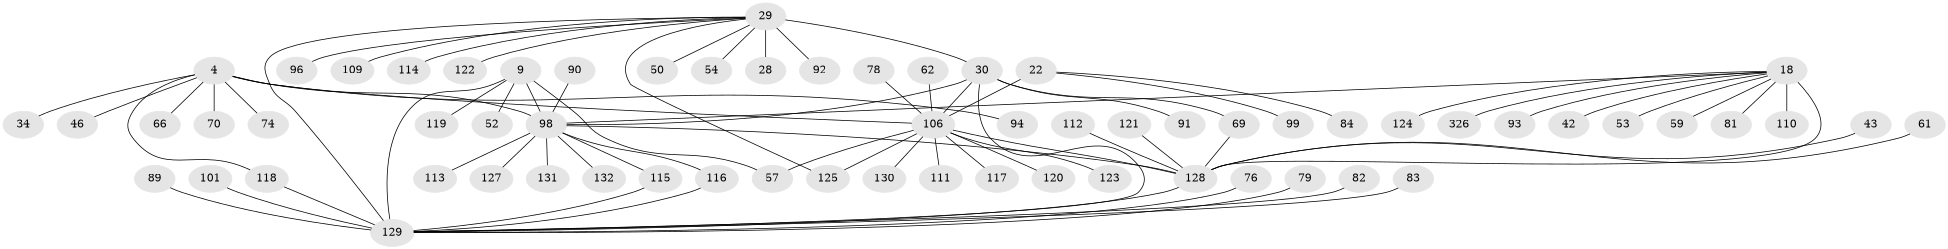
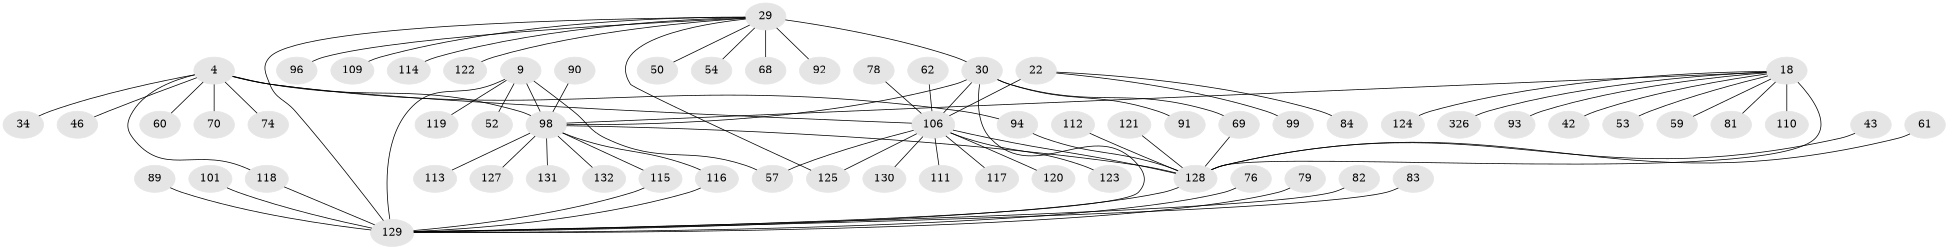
node "28": label "28" -> "68"
node "66": label "66" -> "60"
edge "94" -- "128": added
